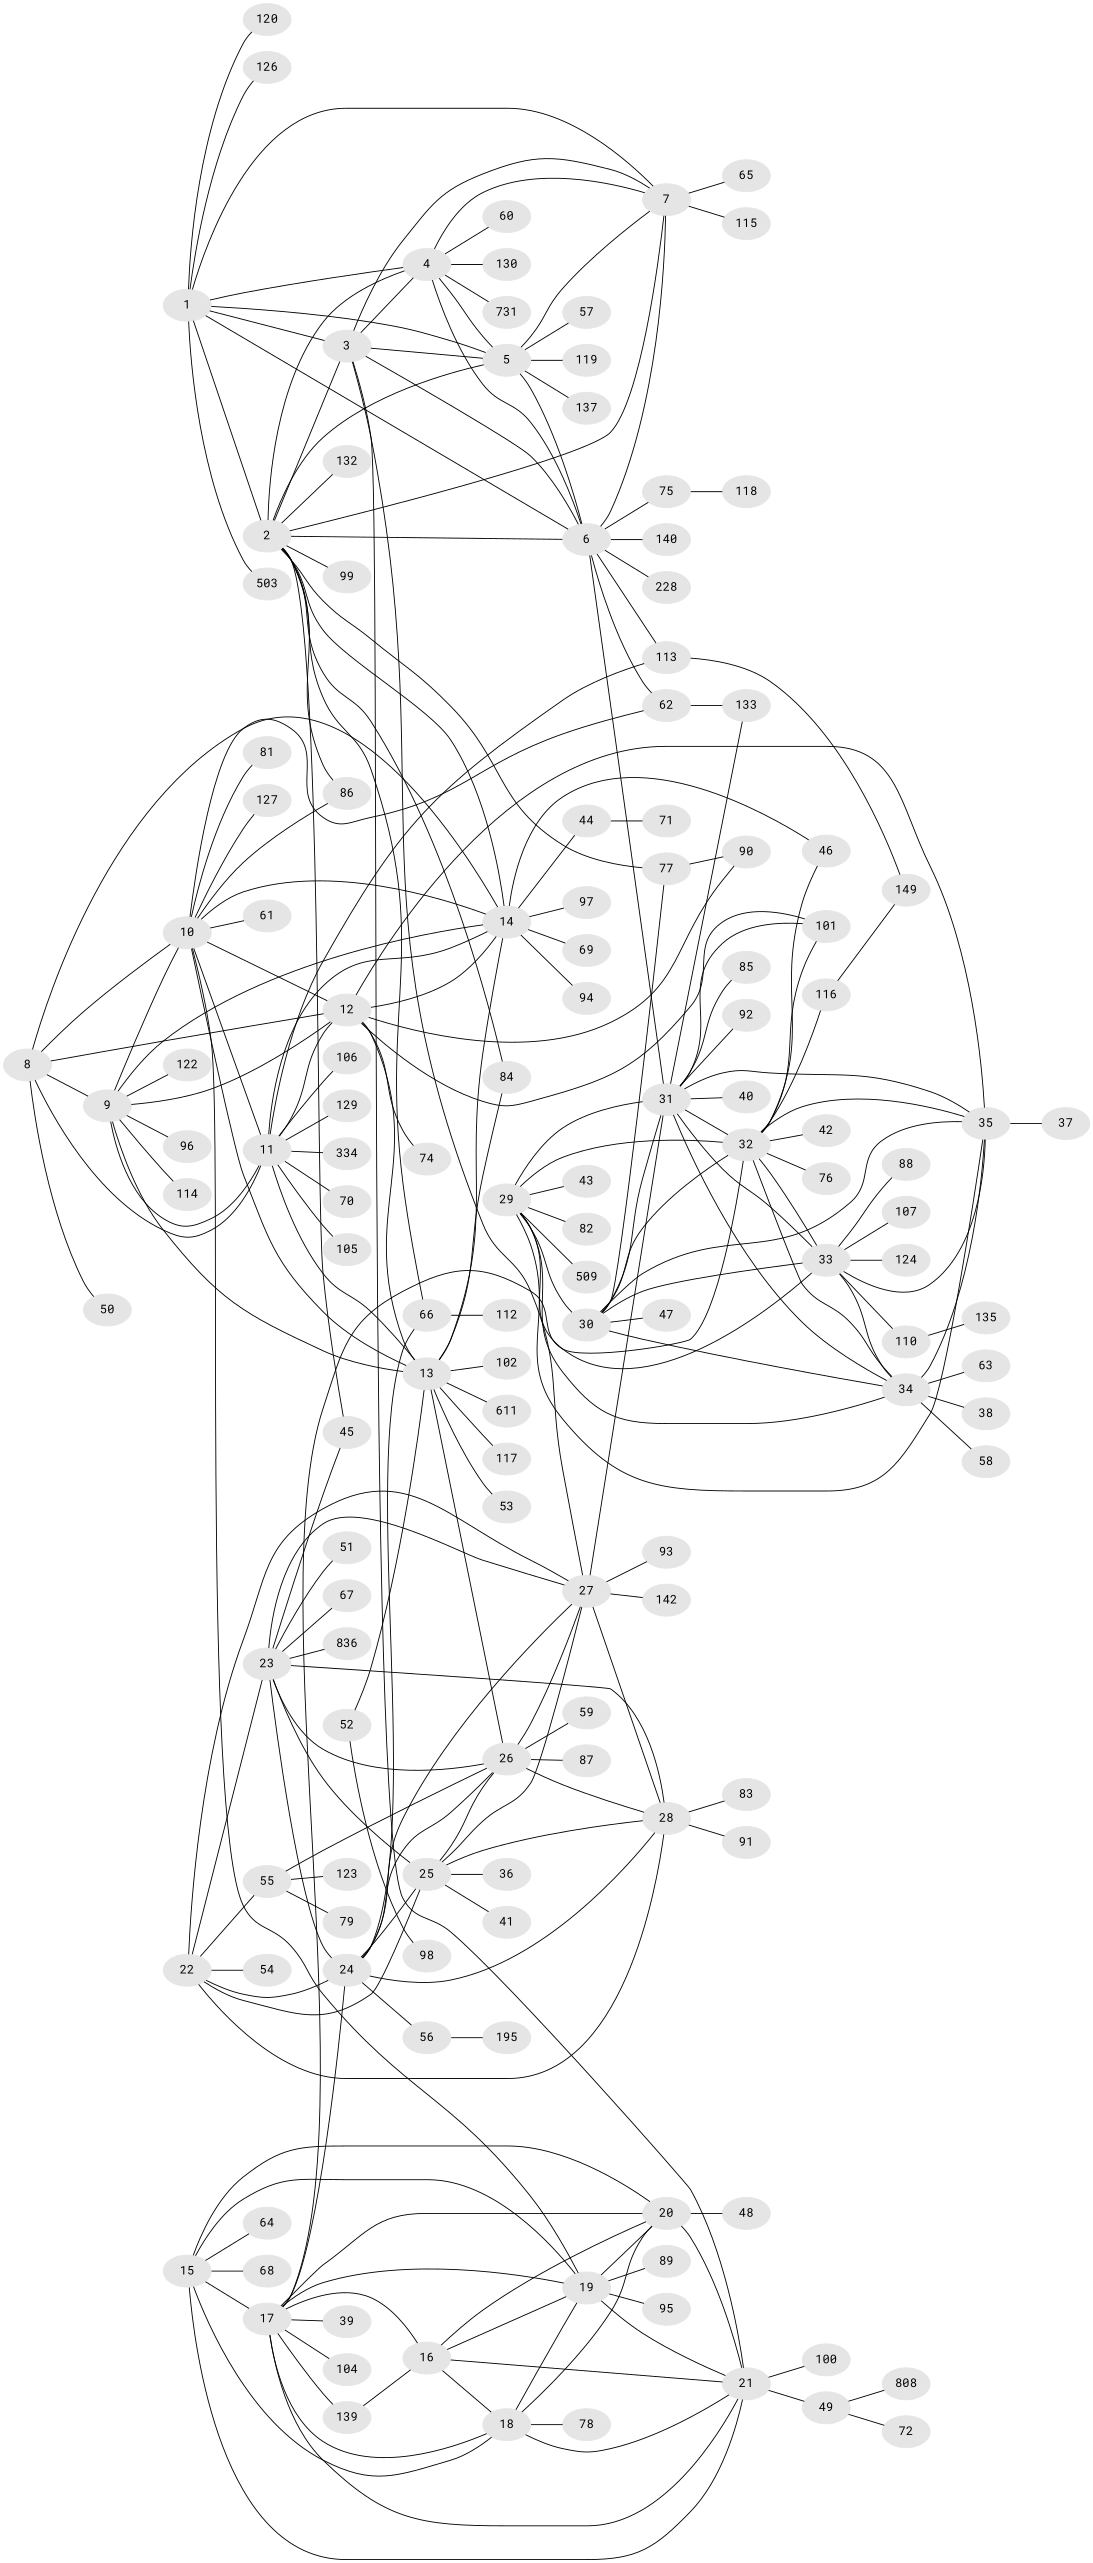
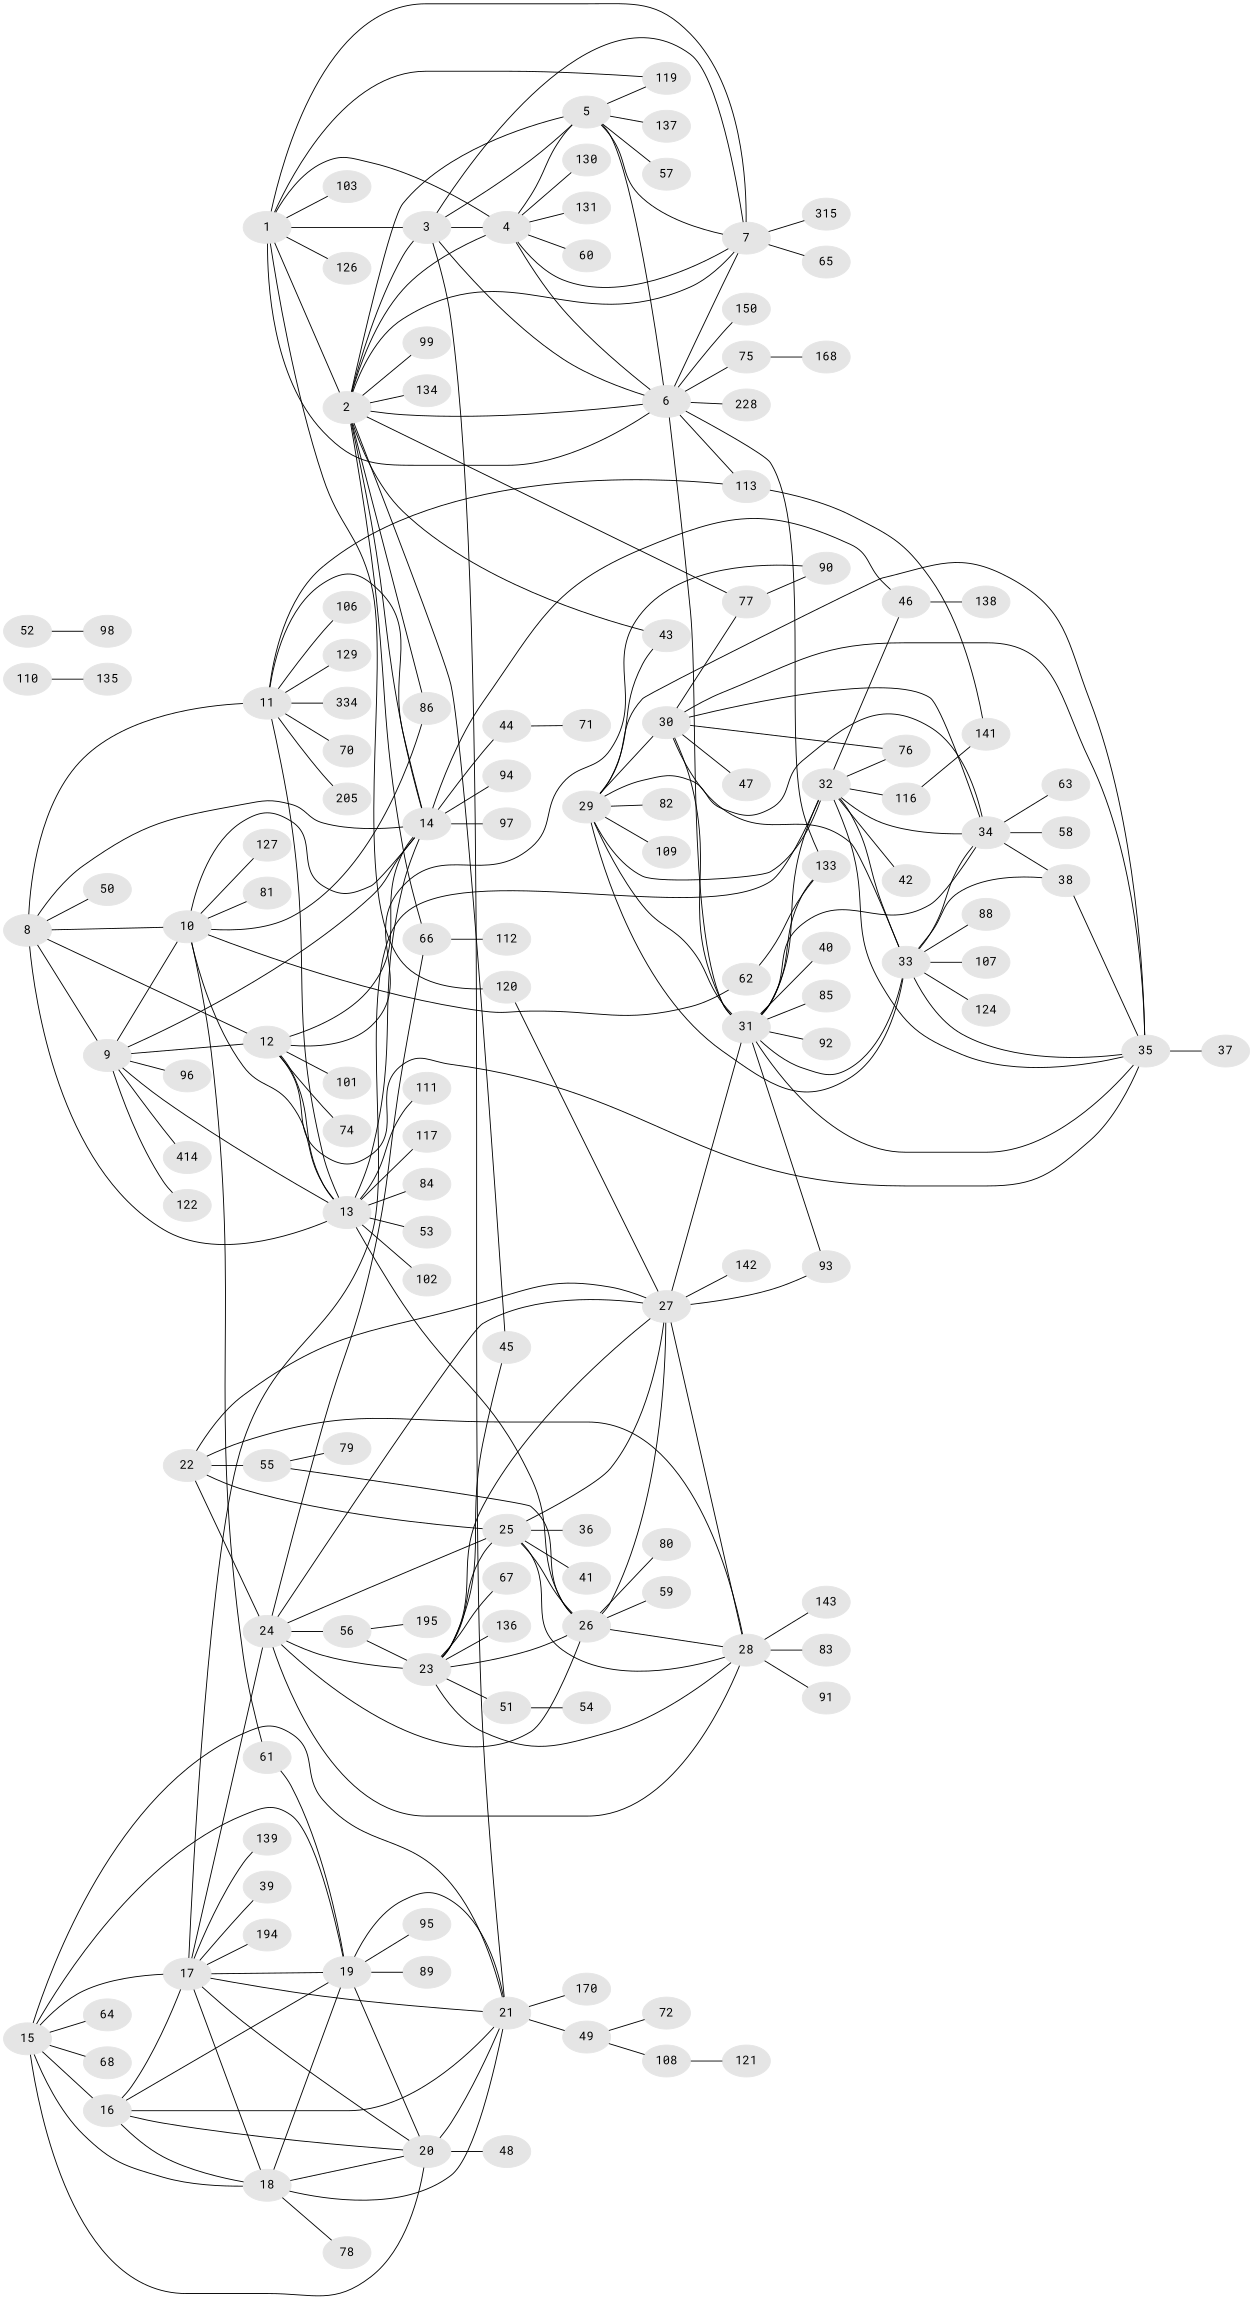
node "115": label "115" -> "315"
node "731": label "731" -> "131"
edge "1" -- "5": now "1" -- "119"
node "132": label "132" -> "134"
node "118": label "118" -> "168"
node "140": label "140" -> "150"
node "503": label "503" -> "103"
node "138": added
edge "6" -- "62": now "6" -- "133"
edge "2" -- "84": now "2" -- "43"
node "149": label "149" -> "141"
node "69": removed
edge "101" -- "31": now "93" -- "31"
edge "10" -- "12": removed
edge "3" -- "27": now "120" -- "27"
edge "101" -- "32": removed
edge "10" -- "11": removed
edge "12" -- "11": removed
node "114": label "114" -> "414"
edge "32" -- "30": now "76" -- "30"
edge "9" -- "11": removed
node "105": label "105" -> "205"
edge "35" -- "34": now "35" -- "38"
node "509": label "509" -> "109"
edge "33" -- "110": now "33" -- "38"
node "611": label "611" -> "111"
edge "13" -- "52": now "13" -- "8"
node "143": added
node "836": label "836" -> "136"
edge "10" -- "19": now "61" -- "19"
node "87": label "87" -> "80"
edge "23" -- "22": now "23" -- "56"
node "123": removed
edge "22" -- "54": now "51" -- "54"
node "121": added
node "100": label "100" -> "170"
node "104": label "104" -> "194"
node "808": label "808" -> "108"
edge "16" -- "139": now "16" -- "15"
